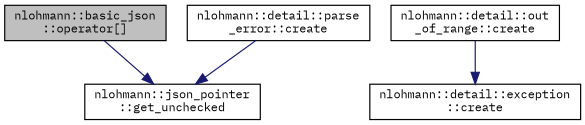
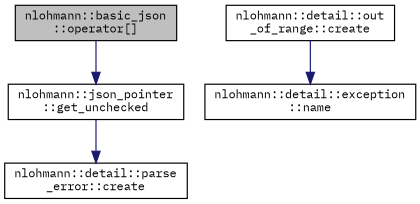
edge "nlohmann::detail::parse _error::create" -> "nlohmann::json_pointer ::get_unchecked": reversed
node "nlohmann::detail::exception ::create": label "nlohmann::detail::exception ::create" -> "nlohmann::detail::exception ::name"
